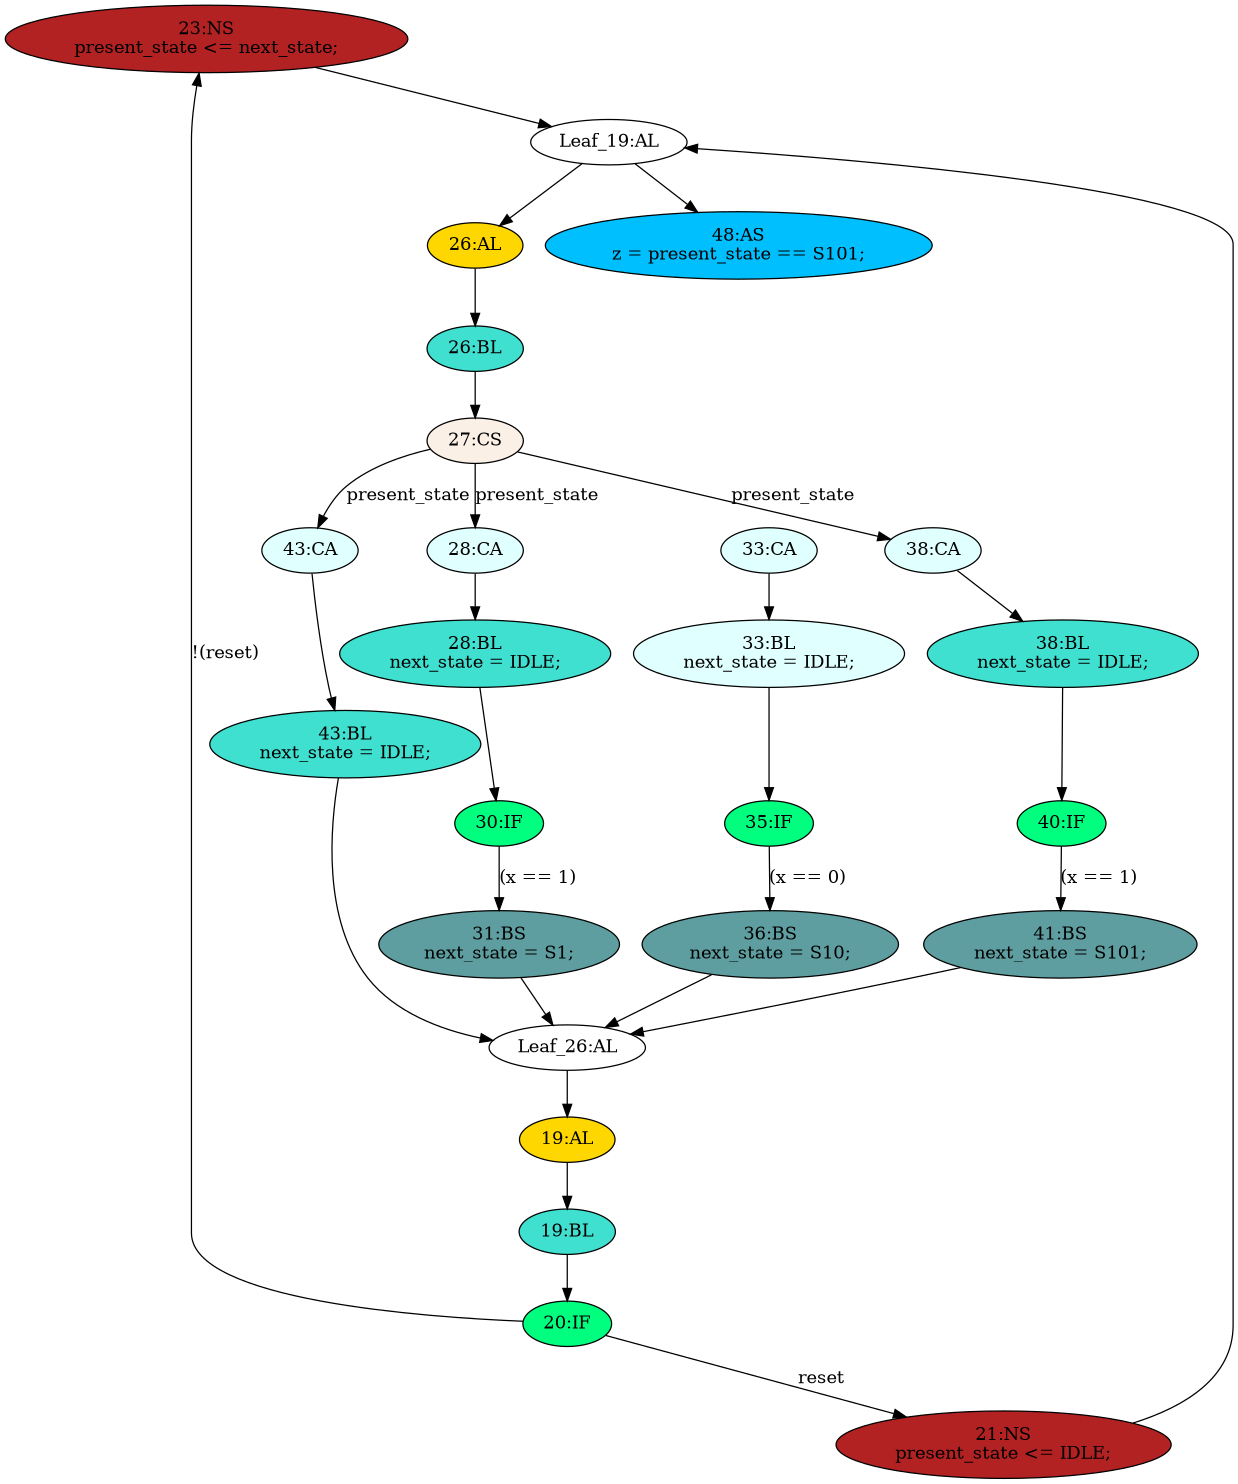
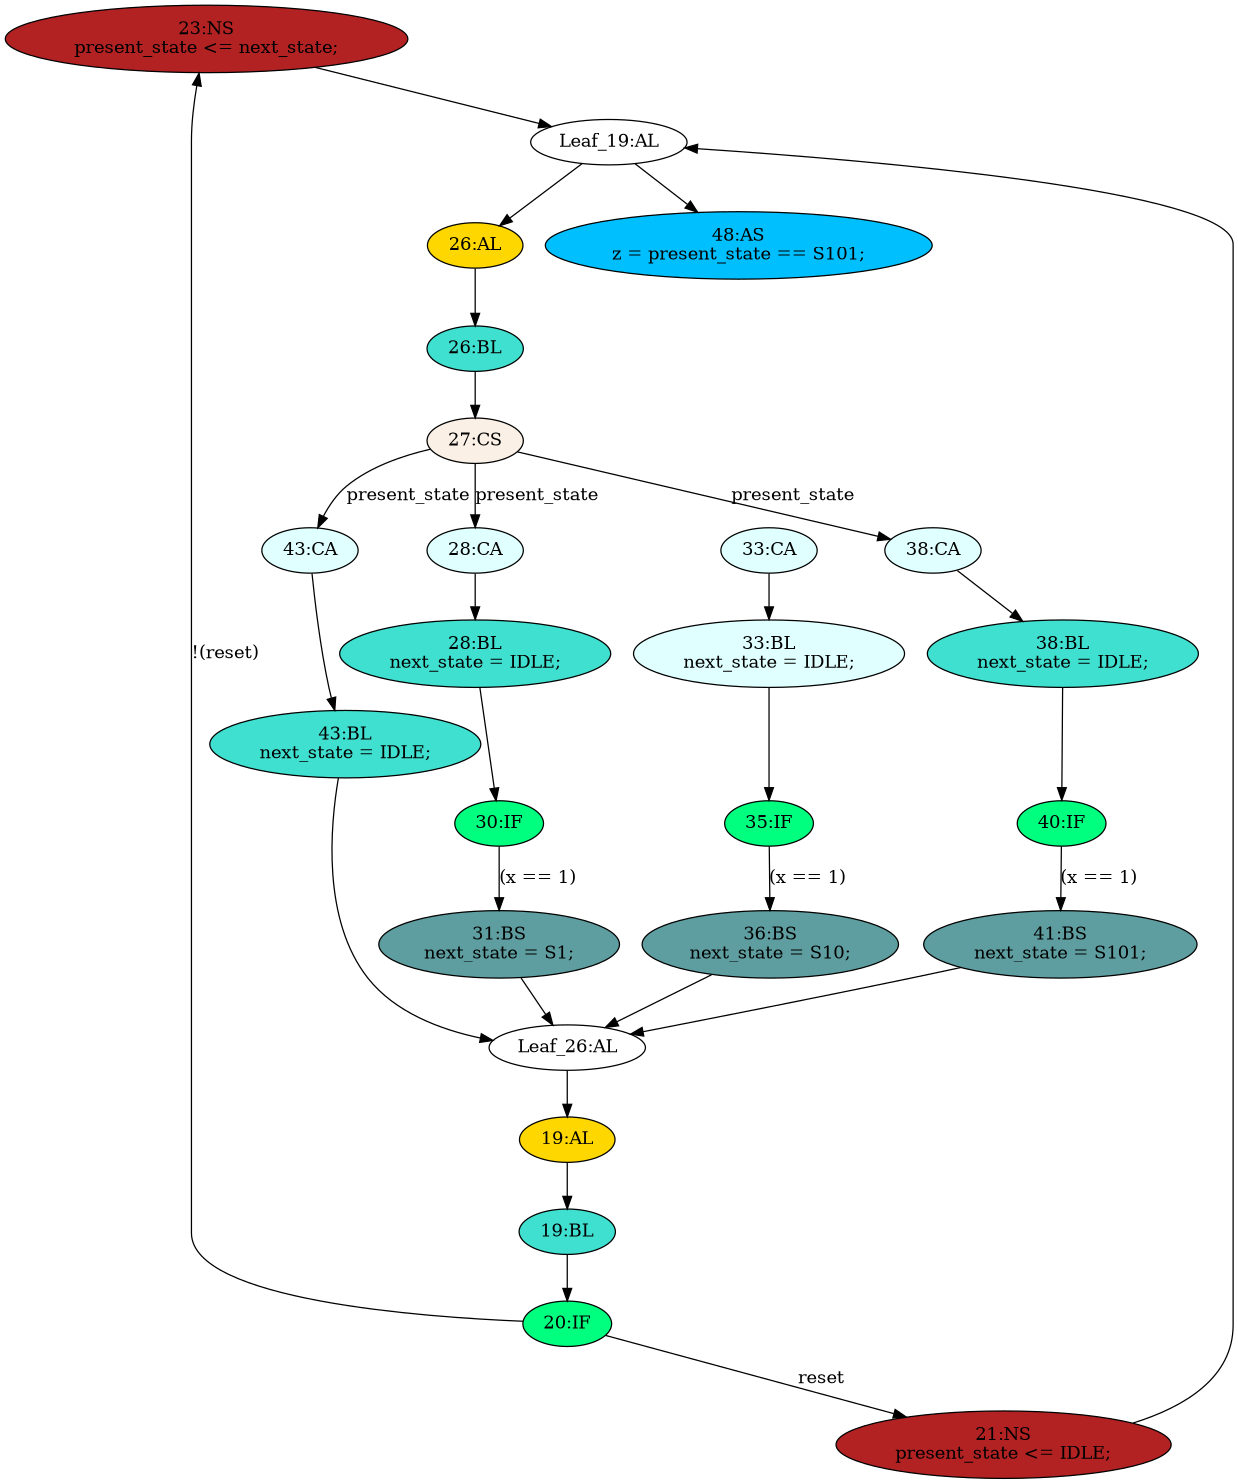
edge "35:IF" -> "36:BS next_state = S10;": label "(x == 0)" -> "(x == 1)"
